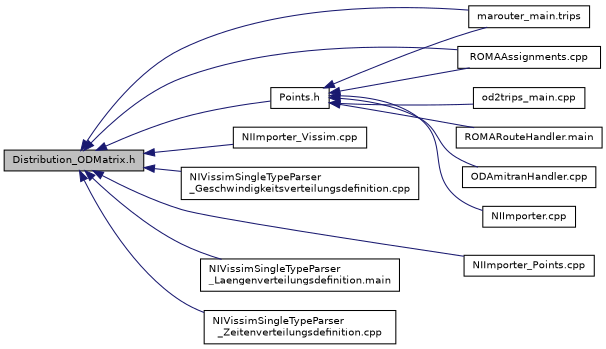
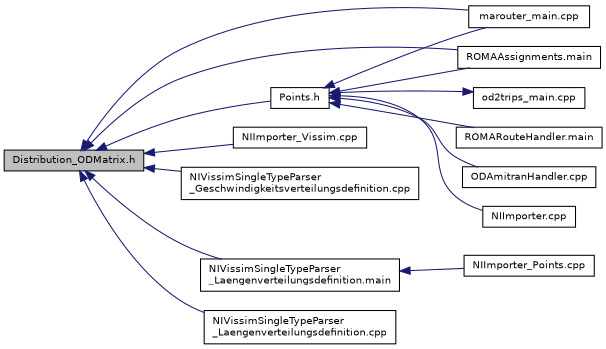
node "marouter_main.trips": label "marouter_main.trips" -> "marouter_main.cpp"
node "ROMAAssignments.cpp": label "ROMAAssignments.cpp" -> "ROMAAssignments.main"
edge "od2trips_main.cpp" -> "Points.h": reversed
edge "NIImporter_Points.cpp" -> "Distribution_ODMatrix.h": now "NIImporter_Points.cpp" -> "NIVissimSingleTypeParser _Laengenverteilungsdefinition.main"
node "NIVissimSingleTypeParser _Zeitenverteilungsdefinition.cpp": label "NIVissimSingleTypeParser _Zeitenverteilungsdefinition.cpp" -> "NIVissimSingleTypeParser _Laengenverteilungsdefinition.cpp"
